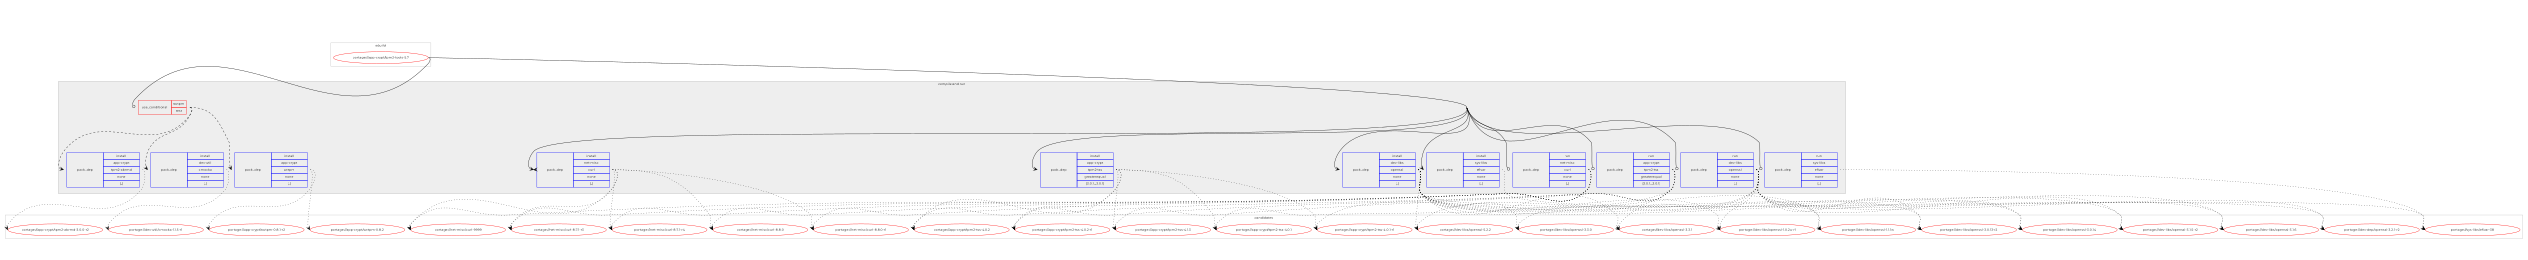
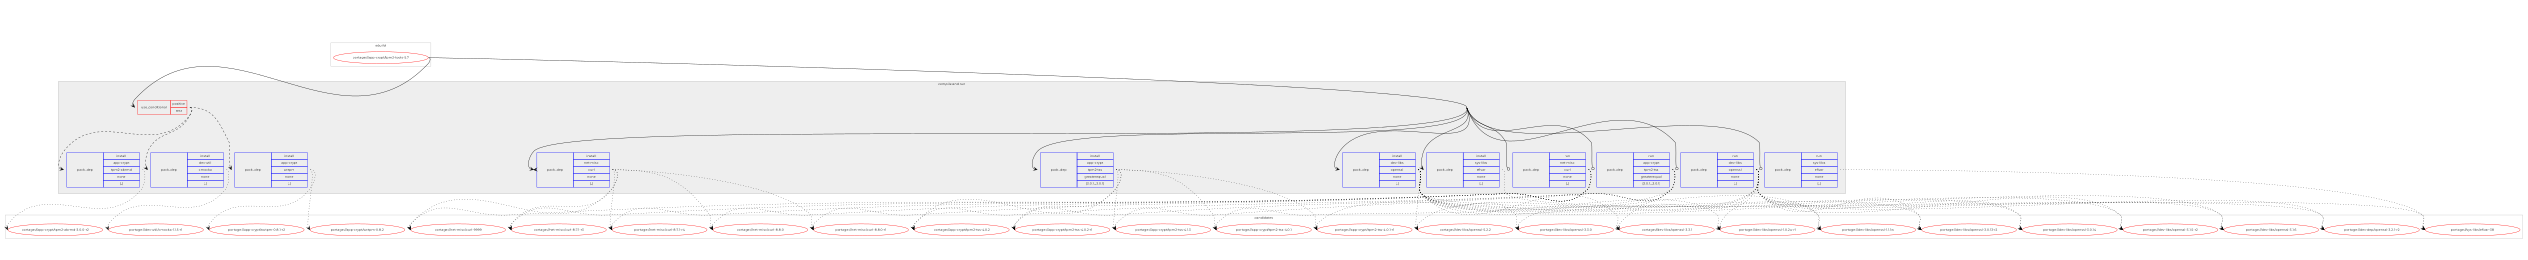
edge "portage://app-crypt/tpm2-tools-5.7" -> "use_conditional": arrowhead odot -> vee
node "use_conditional": text "swtpm" -> "positive"
